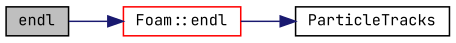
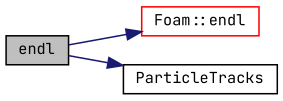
edge "Foam::endl" -> "ParticleTracks": now "endl" -> "ParticleTracks"
